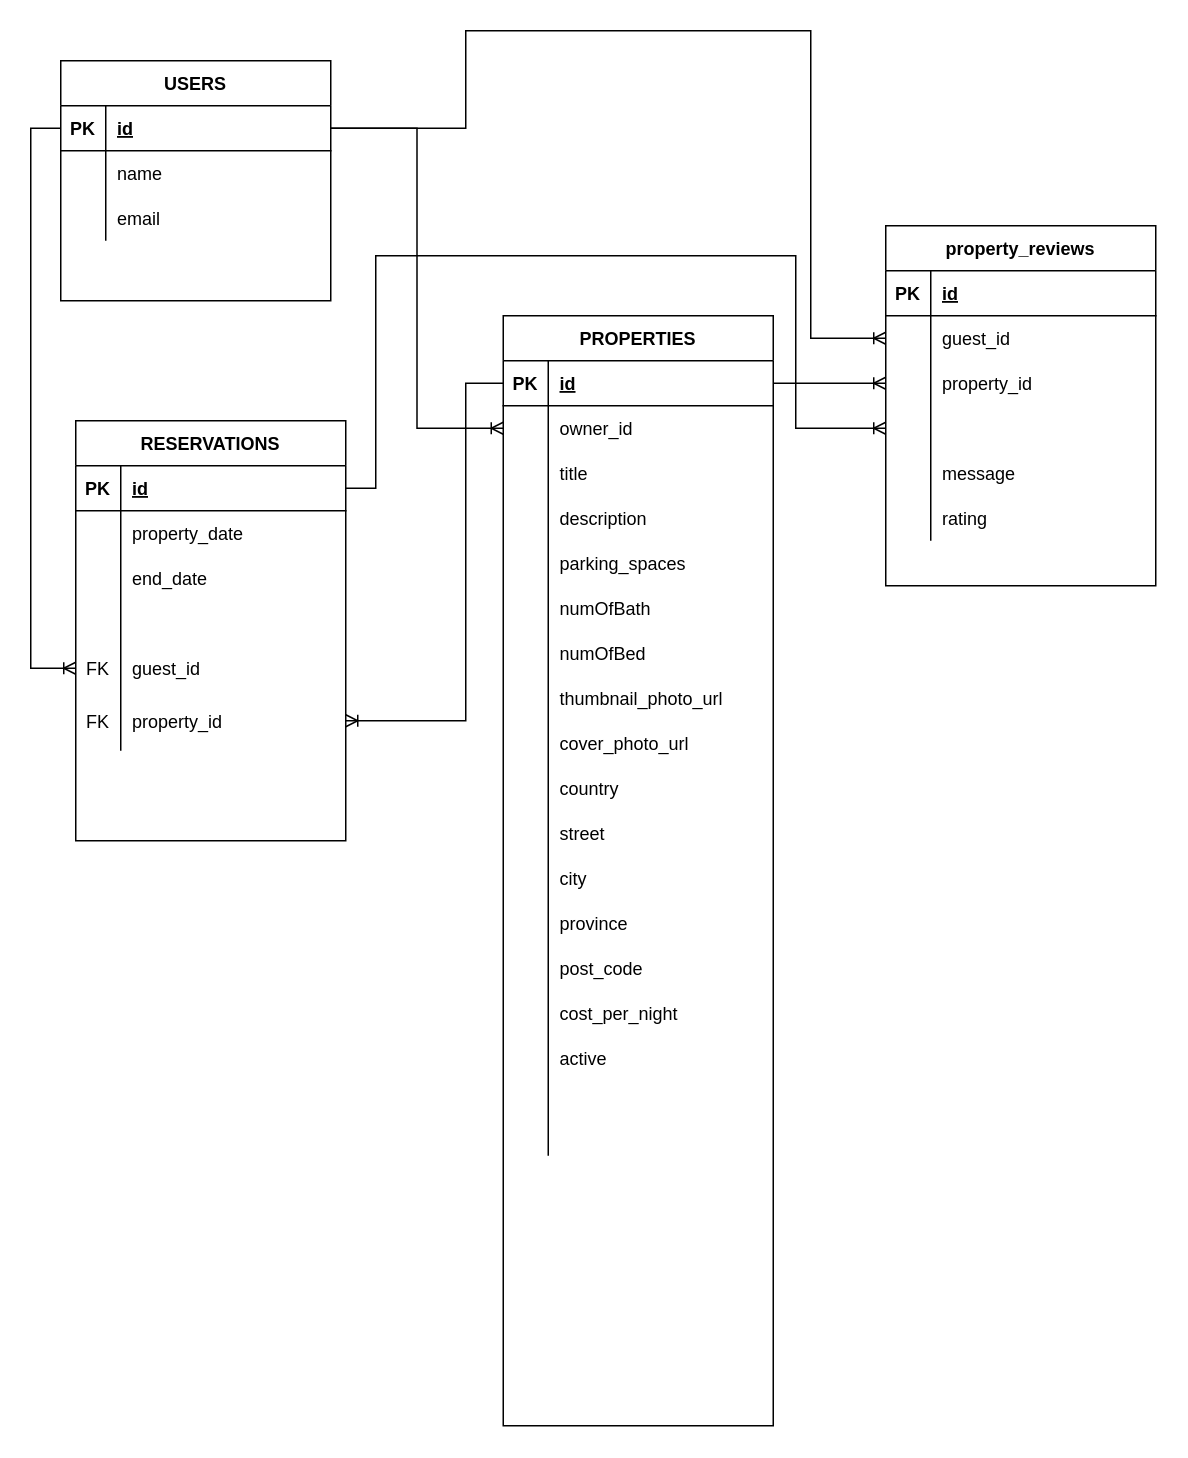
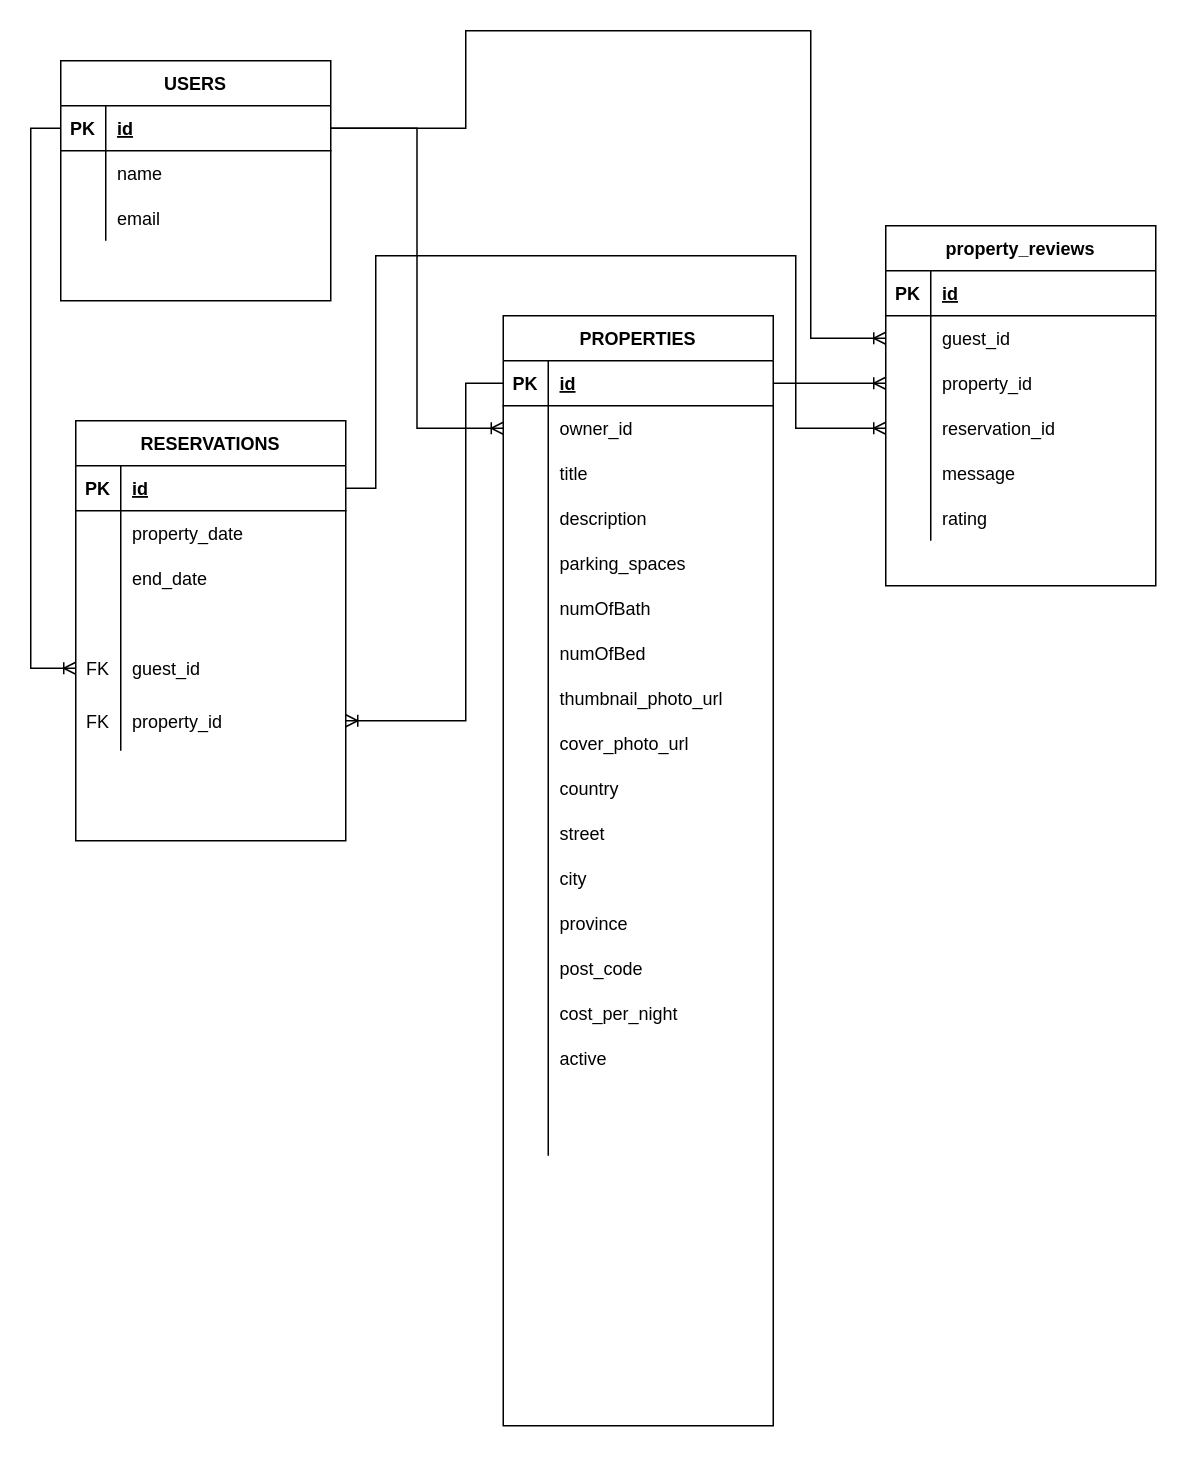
node "reservation_id": added
